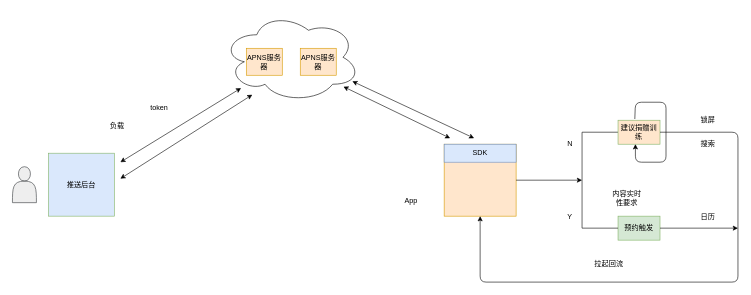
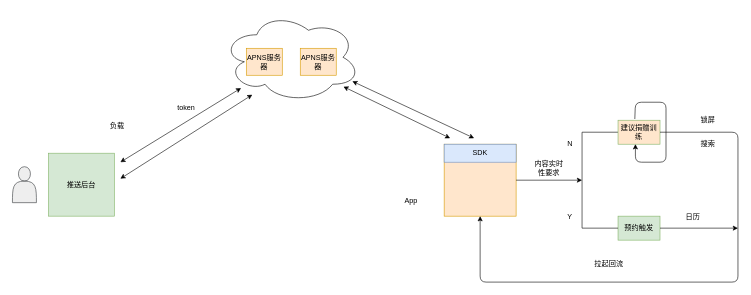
node "token": moved (159, 108) -> (186, 108)
node "推送后台": fillcolor #dae8fc -> #d5e8d4
node "内容实时性要求": moved (627, 198) -> (549, 168)
node "日历": moved (708, 218) -> (693, 218)
